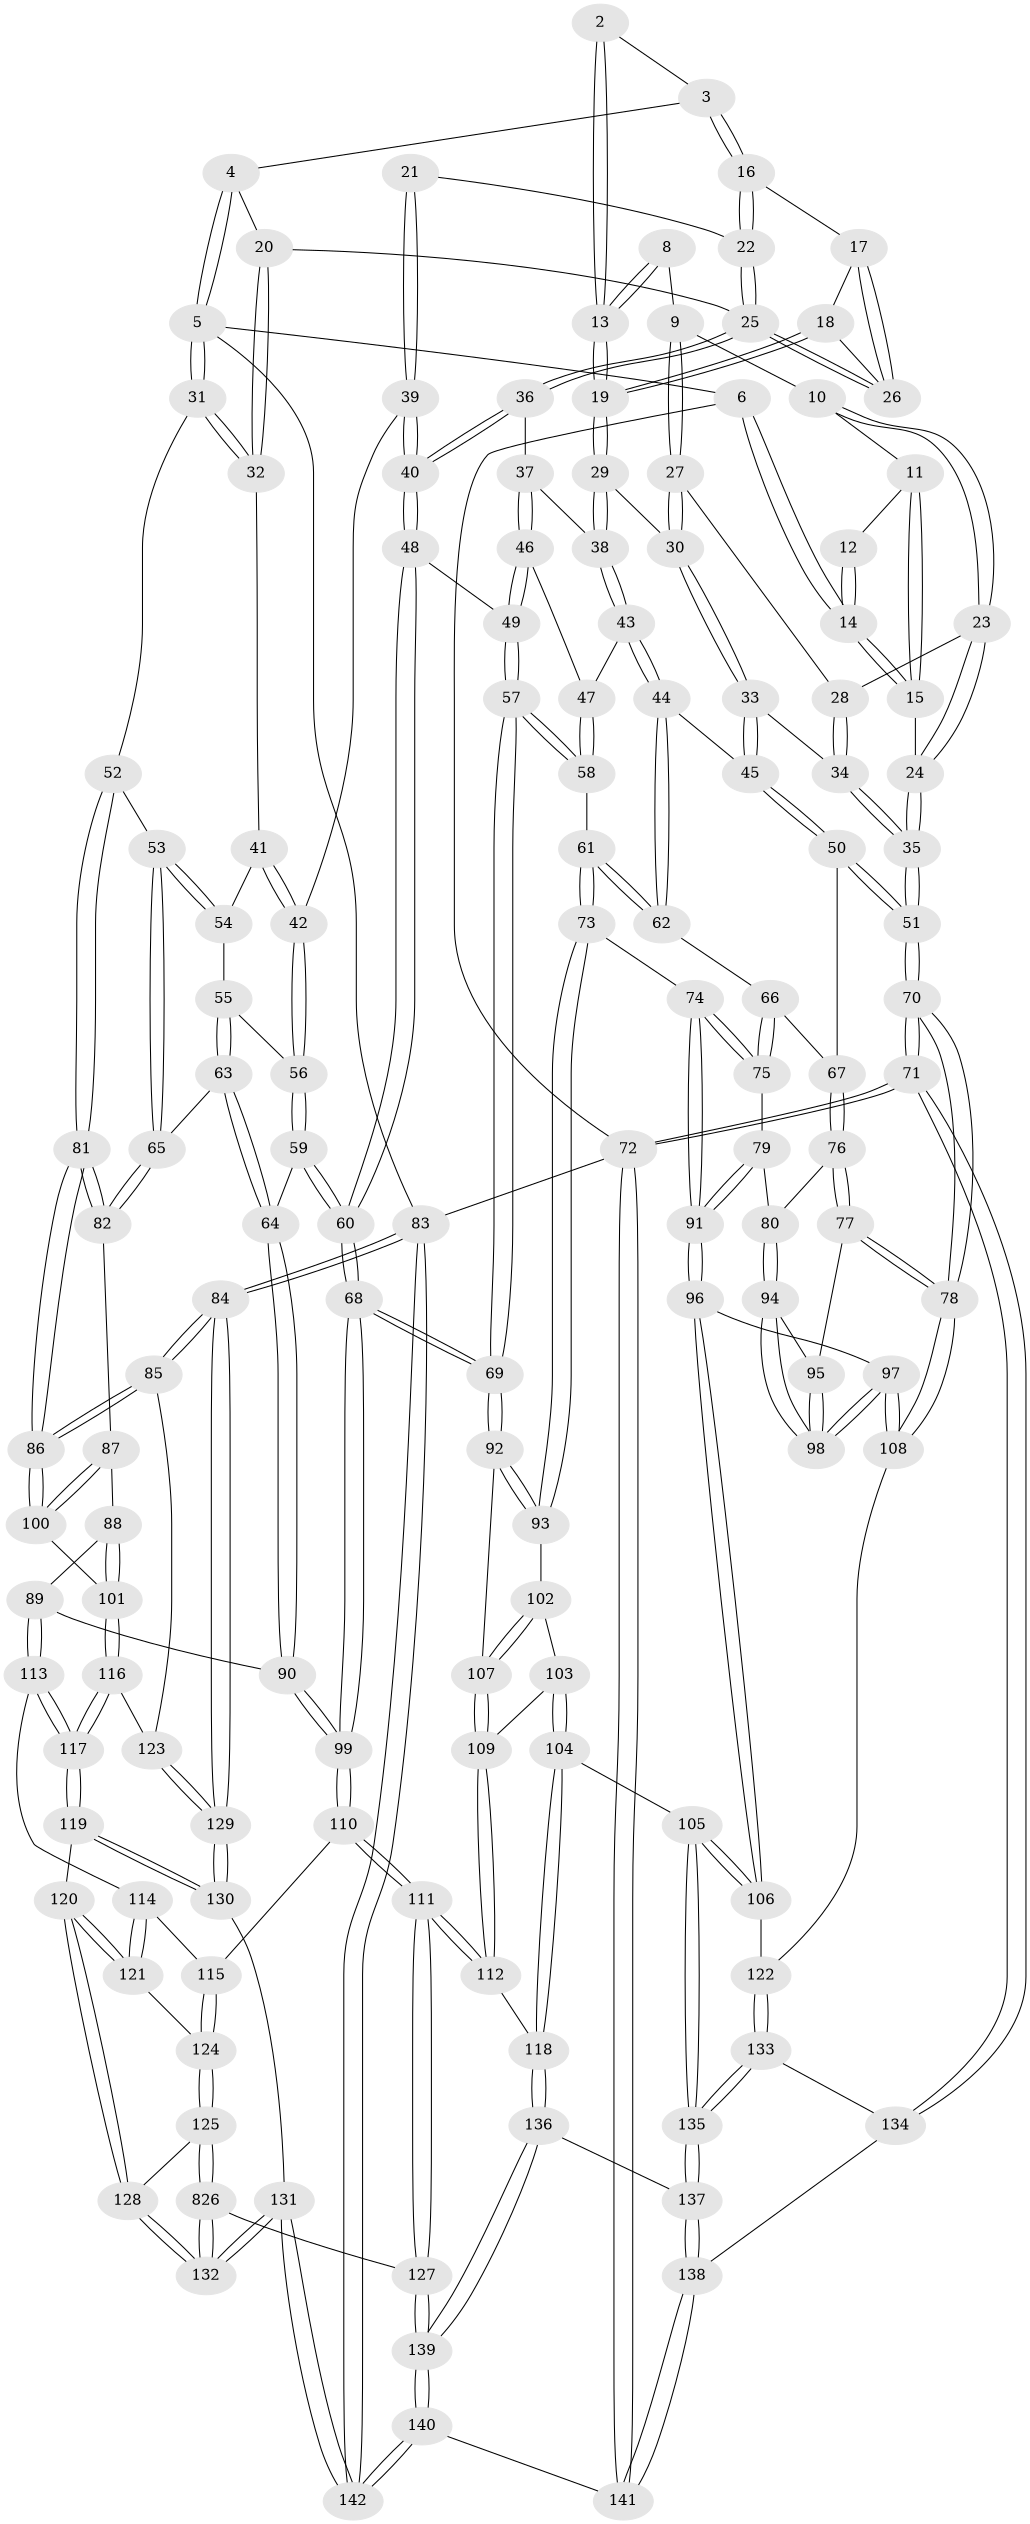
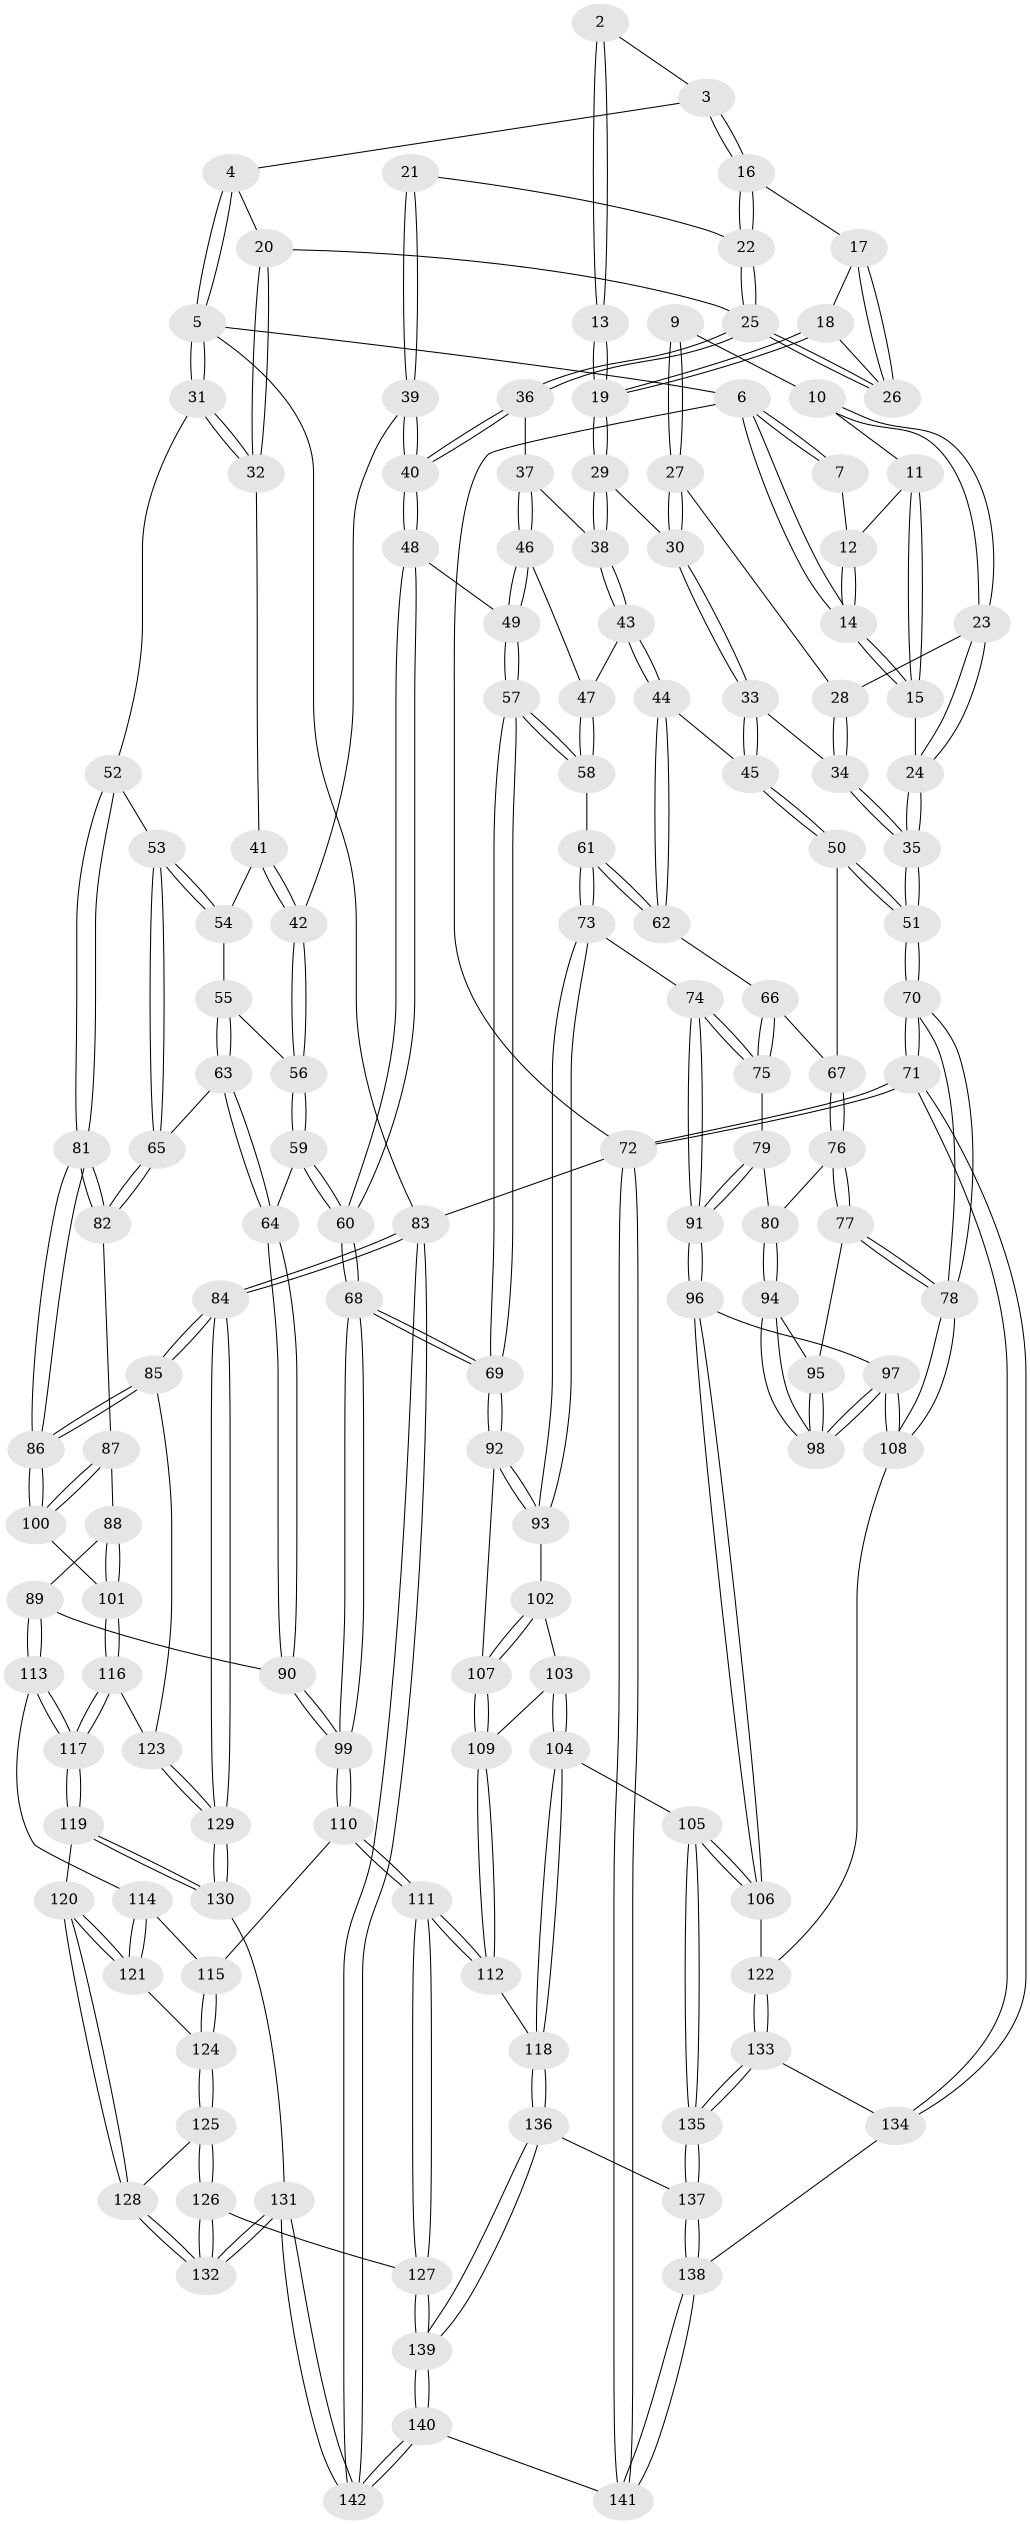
node "8": removed
node "7": added
node "826": label "826" -> "126"
